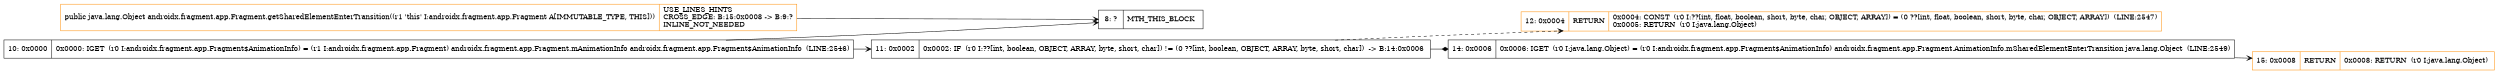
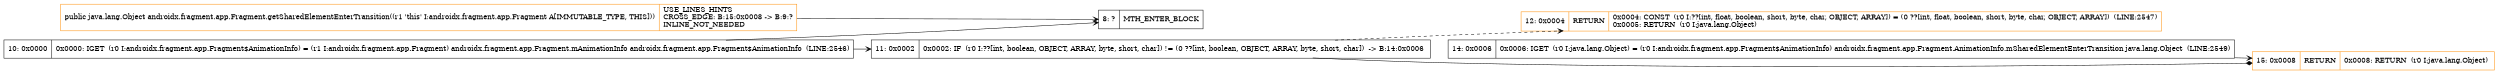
node "8: ?": text "MTH_THIS_BLOCK" -> "MTH_ENTER_BLOCK"
edge "11: 0x0002" -> "14: 0x0006": now "11: 0x0002" -> "15: 0x0008"
